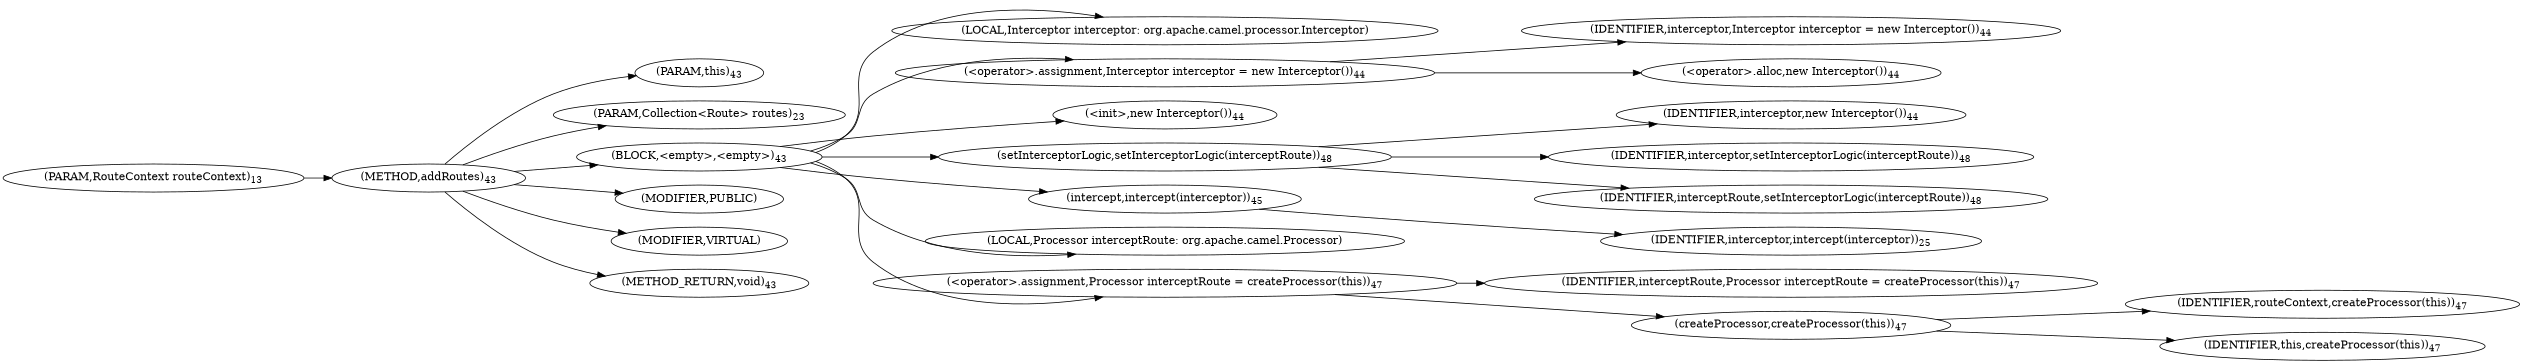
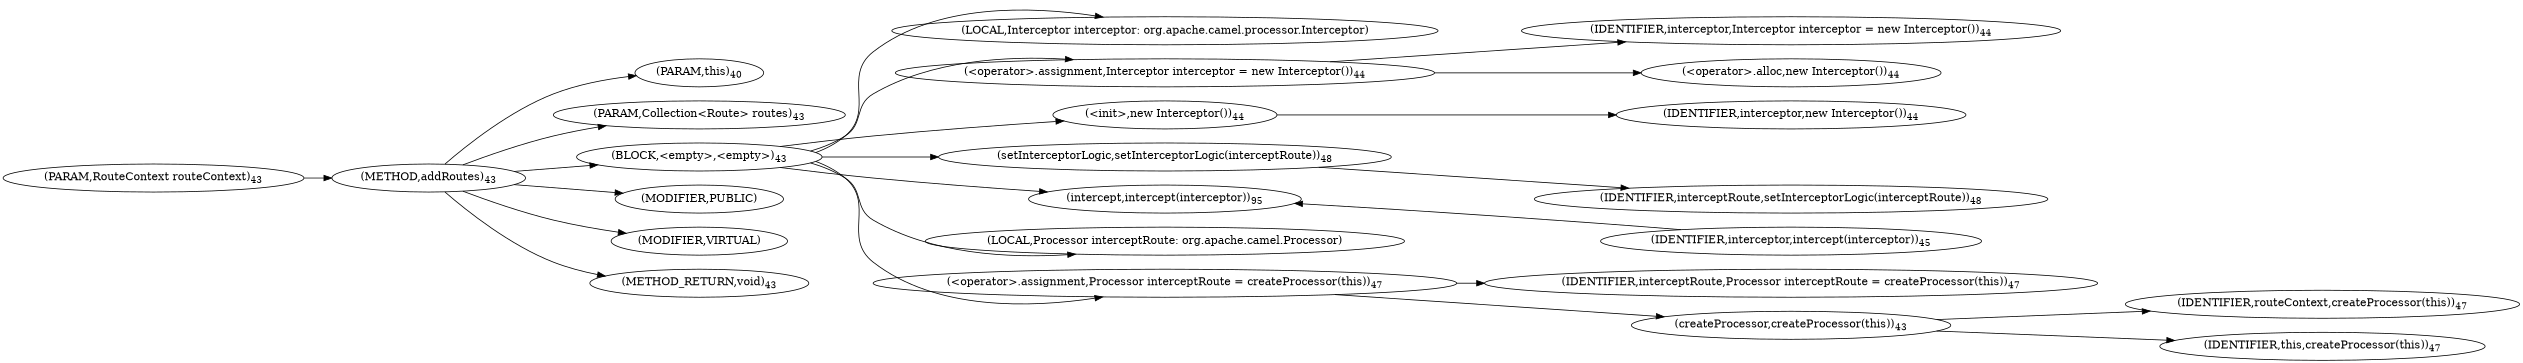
node "(PARAM,this)": text "43" -> "40"
node "(PARAM,Collection<Route> routes)": text "23" -> "43"
edge "(setInterceptorLogic,setInterceptorLogic(interceptRoute))" -> "(IDENTIFIER,interceptor,new Interceptor())": now "(<init>,new Interceptor())" -> "(IDENTIFIER,interceptor,new Interceptor())"
node "(IDENTIFIER,interceptor,setInterceptorLogic(interceptRoute))": removed
node "(PARAM,RouteContext routeContext)": text "13" -> "43"
node "(intercept,intercept(interceptor))": text "45" -> "95"
edge "(intercept,intercept(interceptor))" -> "(IDENTIFIER,interceptor,intercept(interceptor))": reversed
node "(IDENTIFIER,interceptor,intercept(interceptor))": text "25" -> "45"
node "(createProcessor,createProcessor(this))": text "47" -> "43"
